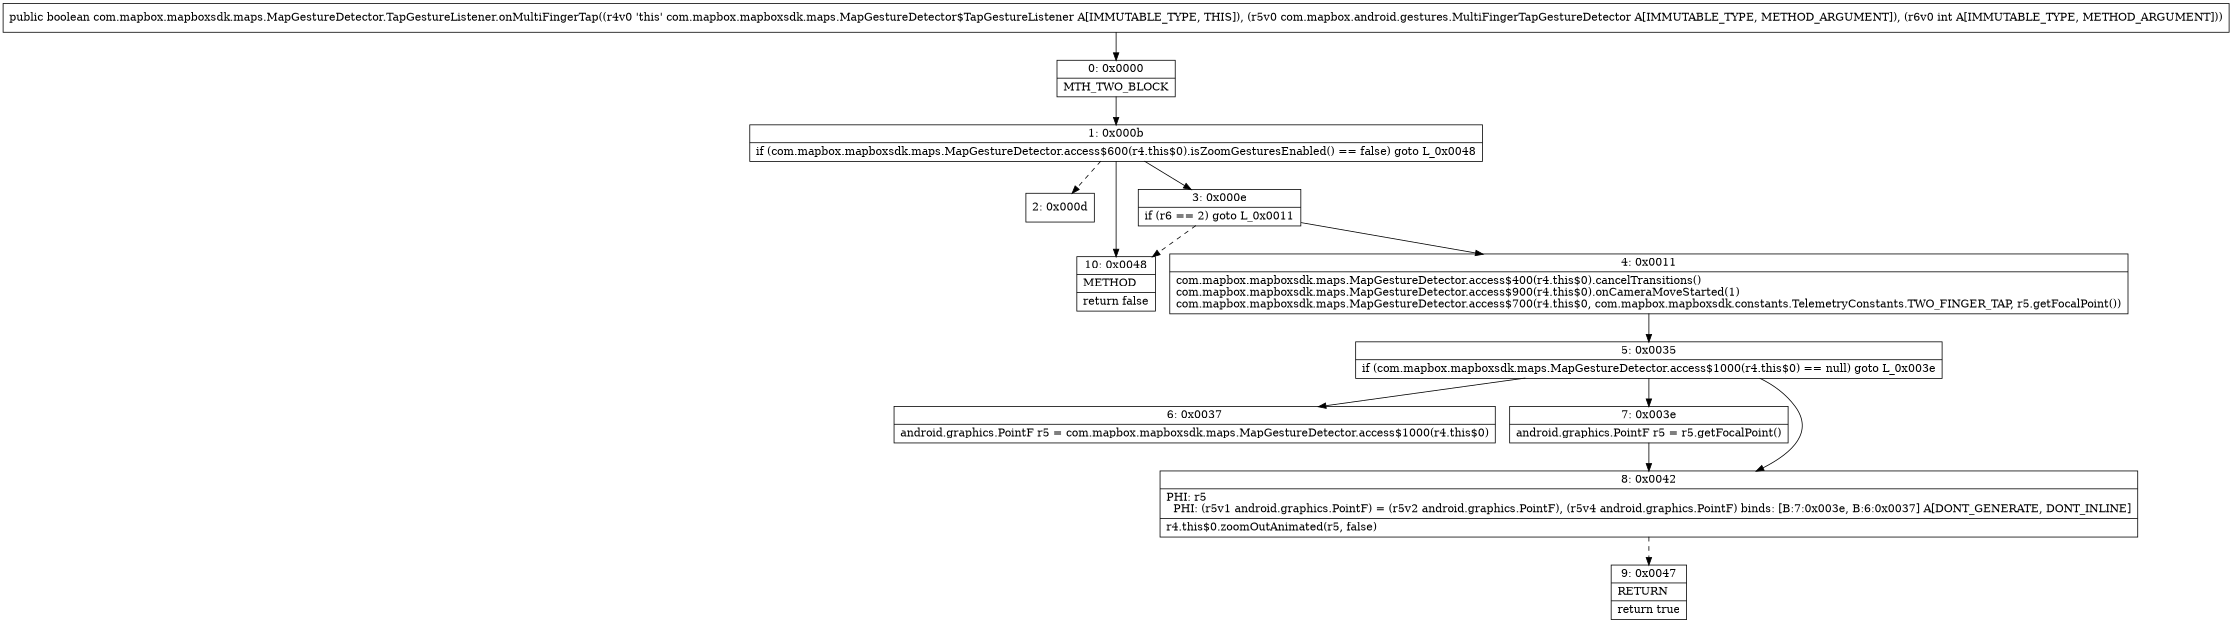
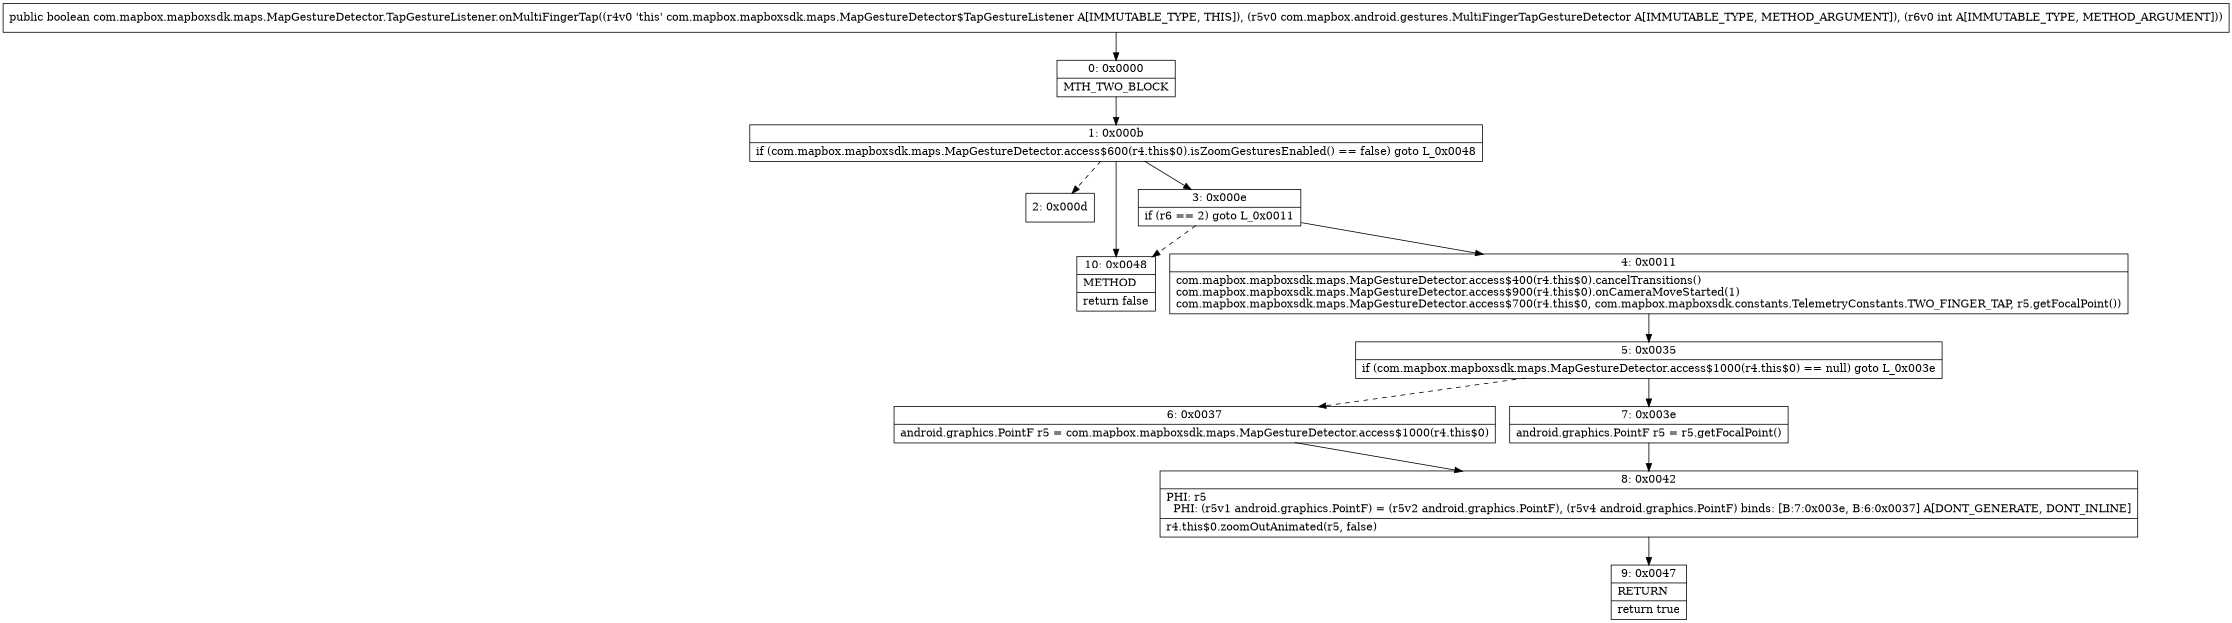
edge "5: 0x0035" -> "6: 0x0037": style solid -> dashed
edge "5: 0x0035" -> "8: 0x0042": now "6: 0x0037" -> "8: 0x0042"
edge "8: 0x0042" -> "9: 0x0047": style dashed -> solid
